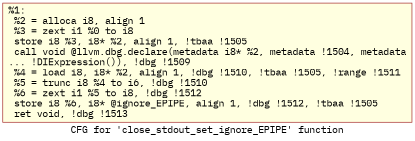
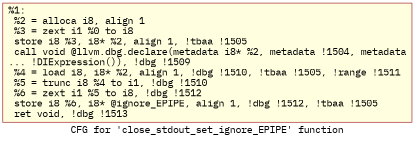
node "%1:": text "%5 = trunc i8 %4 to i6, !dbg !1510" -> "%5 = trunc i8 %4 to i1, !dbg !1510"
